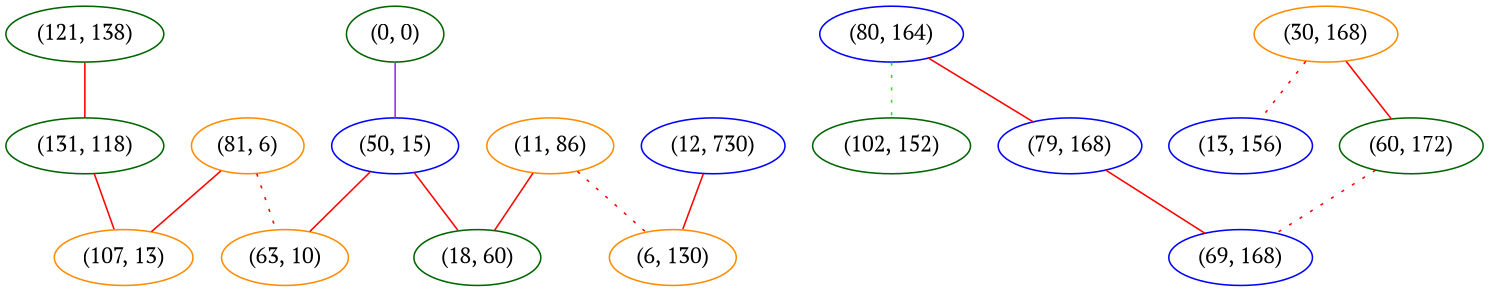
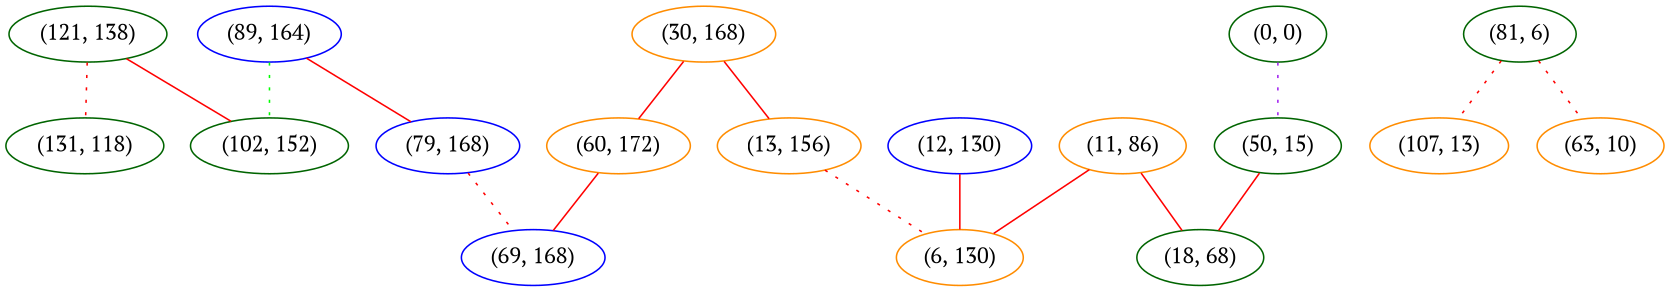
node "(80, 164)": label "(80, 164)" -> "(89, 164)"
edge "(121, 138)" -- "(131, 118)": style solid -> dotted
edge "(121, 138)" -- "(102, 152)": added
edge "(0, 0)" -- "(50, 15)": style solid -> dotted
edge "(30, 168)" -- "(13, 156)": style dotted -> solid
node "(81, 6)": color darkorange -> darkgreen
node "(50, 15)": color blue -> darkgreen
node "(12, 730)": label "(12, 730)" -> "(12, 130)"
node "(13, 156)": color blue -> darkorange
node "(60, 172)": color darkgreen -> darkorange
edge "(131, 118)" -- "(107, 13)": removed
edge "(81, 6)" -- "(107, 13)": style solid -> dotted
edge "(50, 15)" -- "(63, 10)": removed
edge "(11, 86)" -- "(6, 130)": style dotted -> solid
edge "(13, 156)" -- "(6, 130)": added
edge "(79, 168)" -- "(69, 168)": style solid -> dotted
edge "(60, 172)" -- "(69, 168)": style dotted -> solid
node "(18, 60)": label "(18, 60)" -> "(18, 68)"
